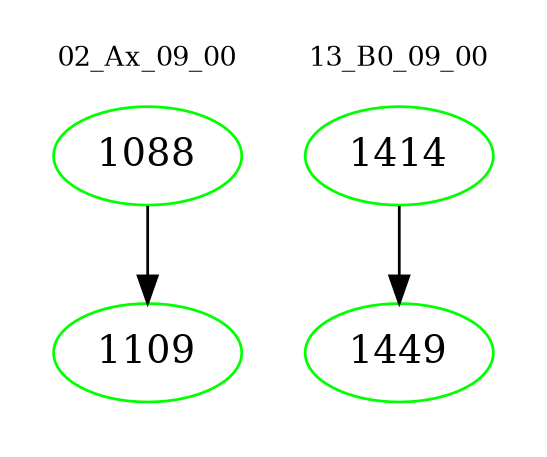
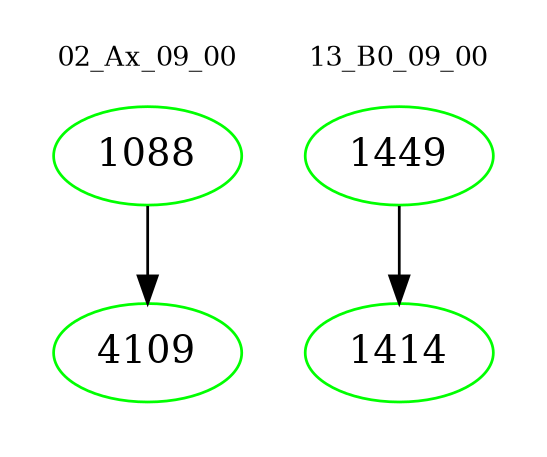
edge "1414" -> "1449": reversed
node "1109": label "1109" -> "4109"
